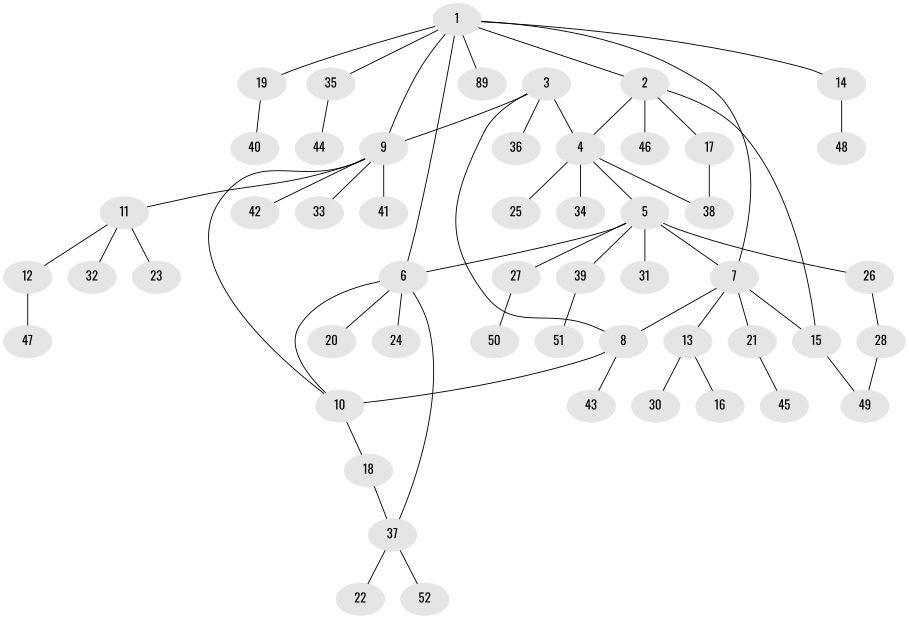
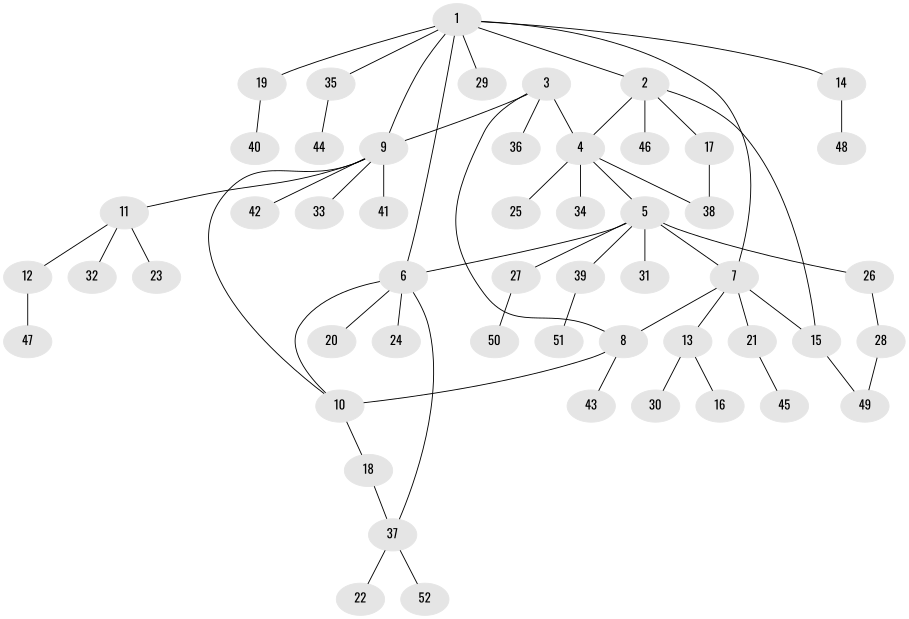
node "89": label "89" -> "29"
